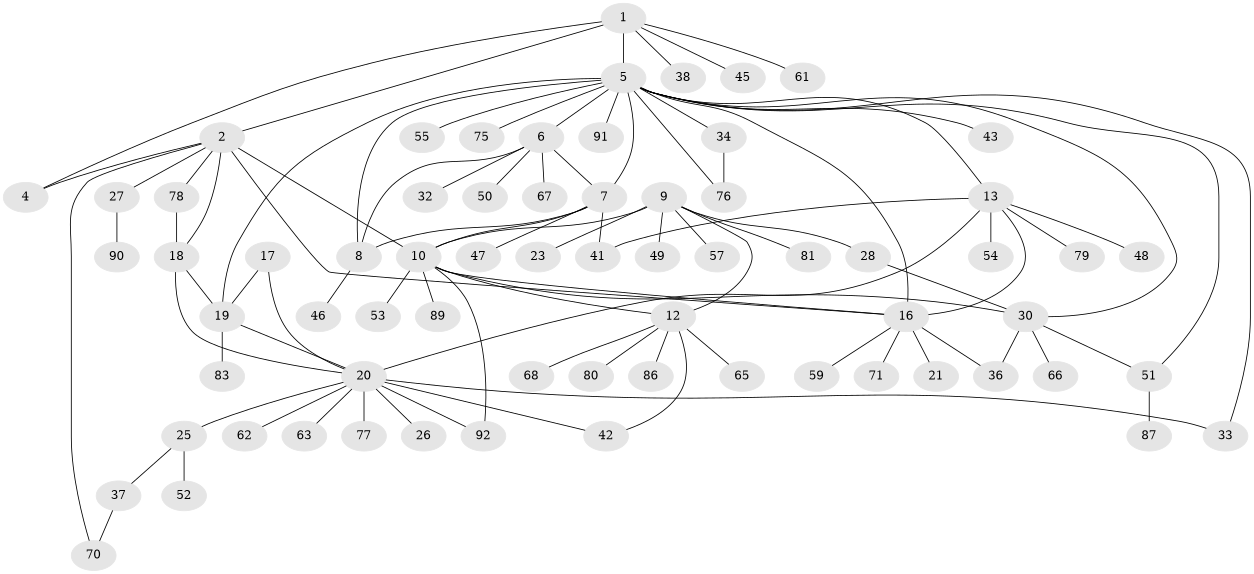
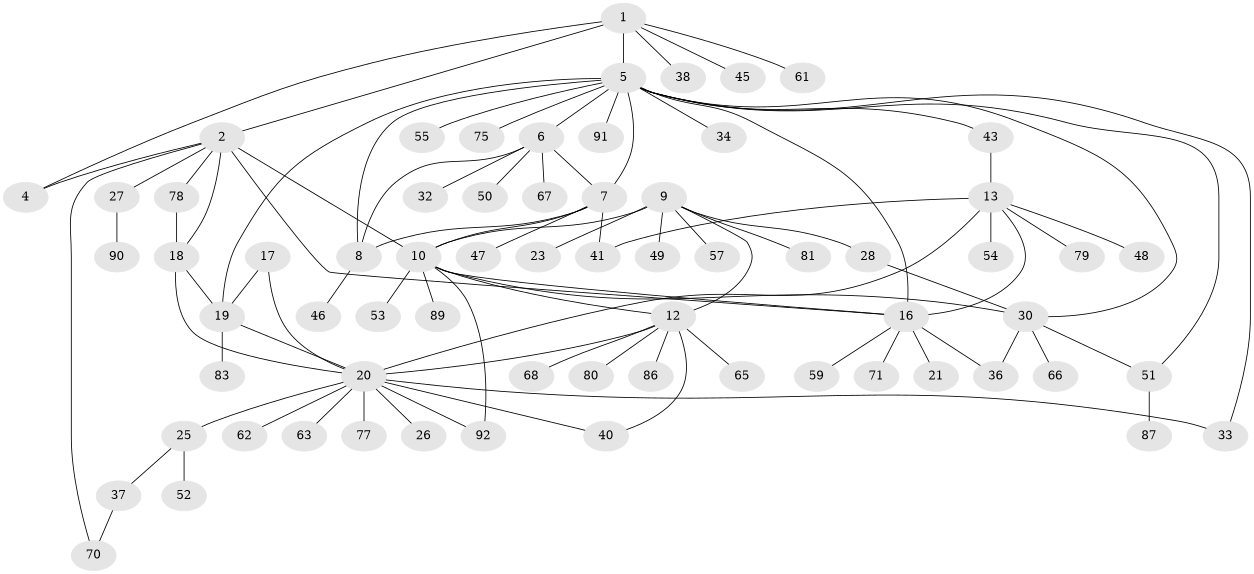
edge "5" -- "13": now "43" -- "13"
node "76": removed
edge "12" -- "20": added
node "42": label "42" -> "40"
